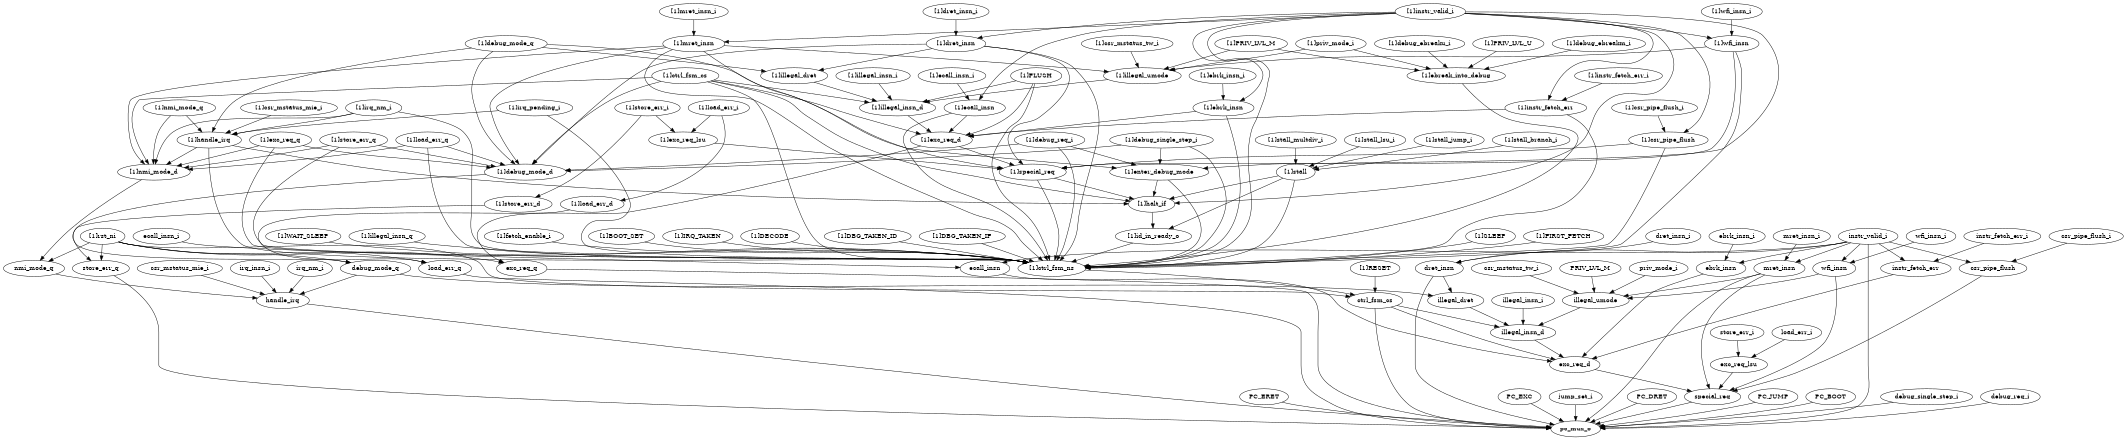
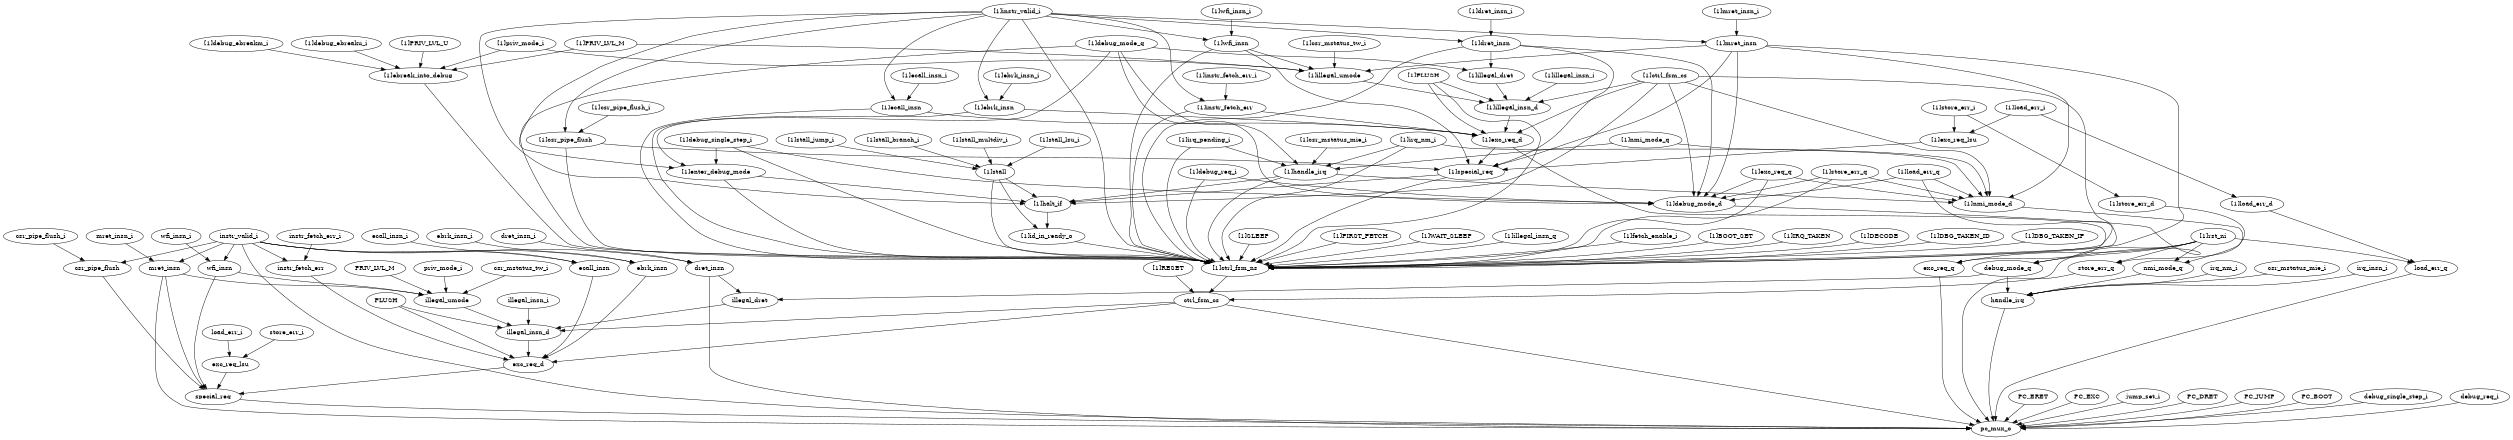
edge "[1]debug_req_i" -> "[1]enter_debug_mode": removed
edge "[1]debug_mode_q" -> "[1]ctrl_fsm_ns": added
node "FLUSH": added
